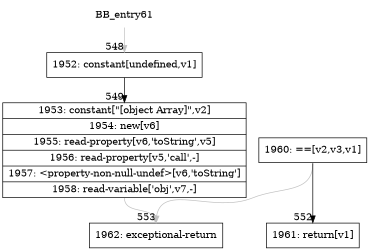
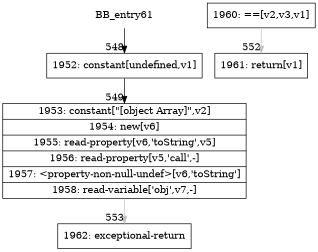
edge "BB_entry61" -> "1952: constant[undefined,v1]": color gray -> black
edge "1960: ==[v2,v3,v1]" -> "1961: return[v1]": color black -> gray
edge "1960: ==[v2,v3,v1]" -> "1962: exceptional-return": removed
